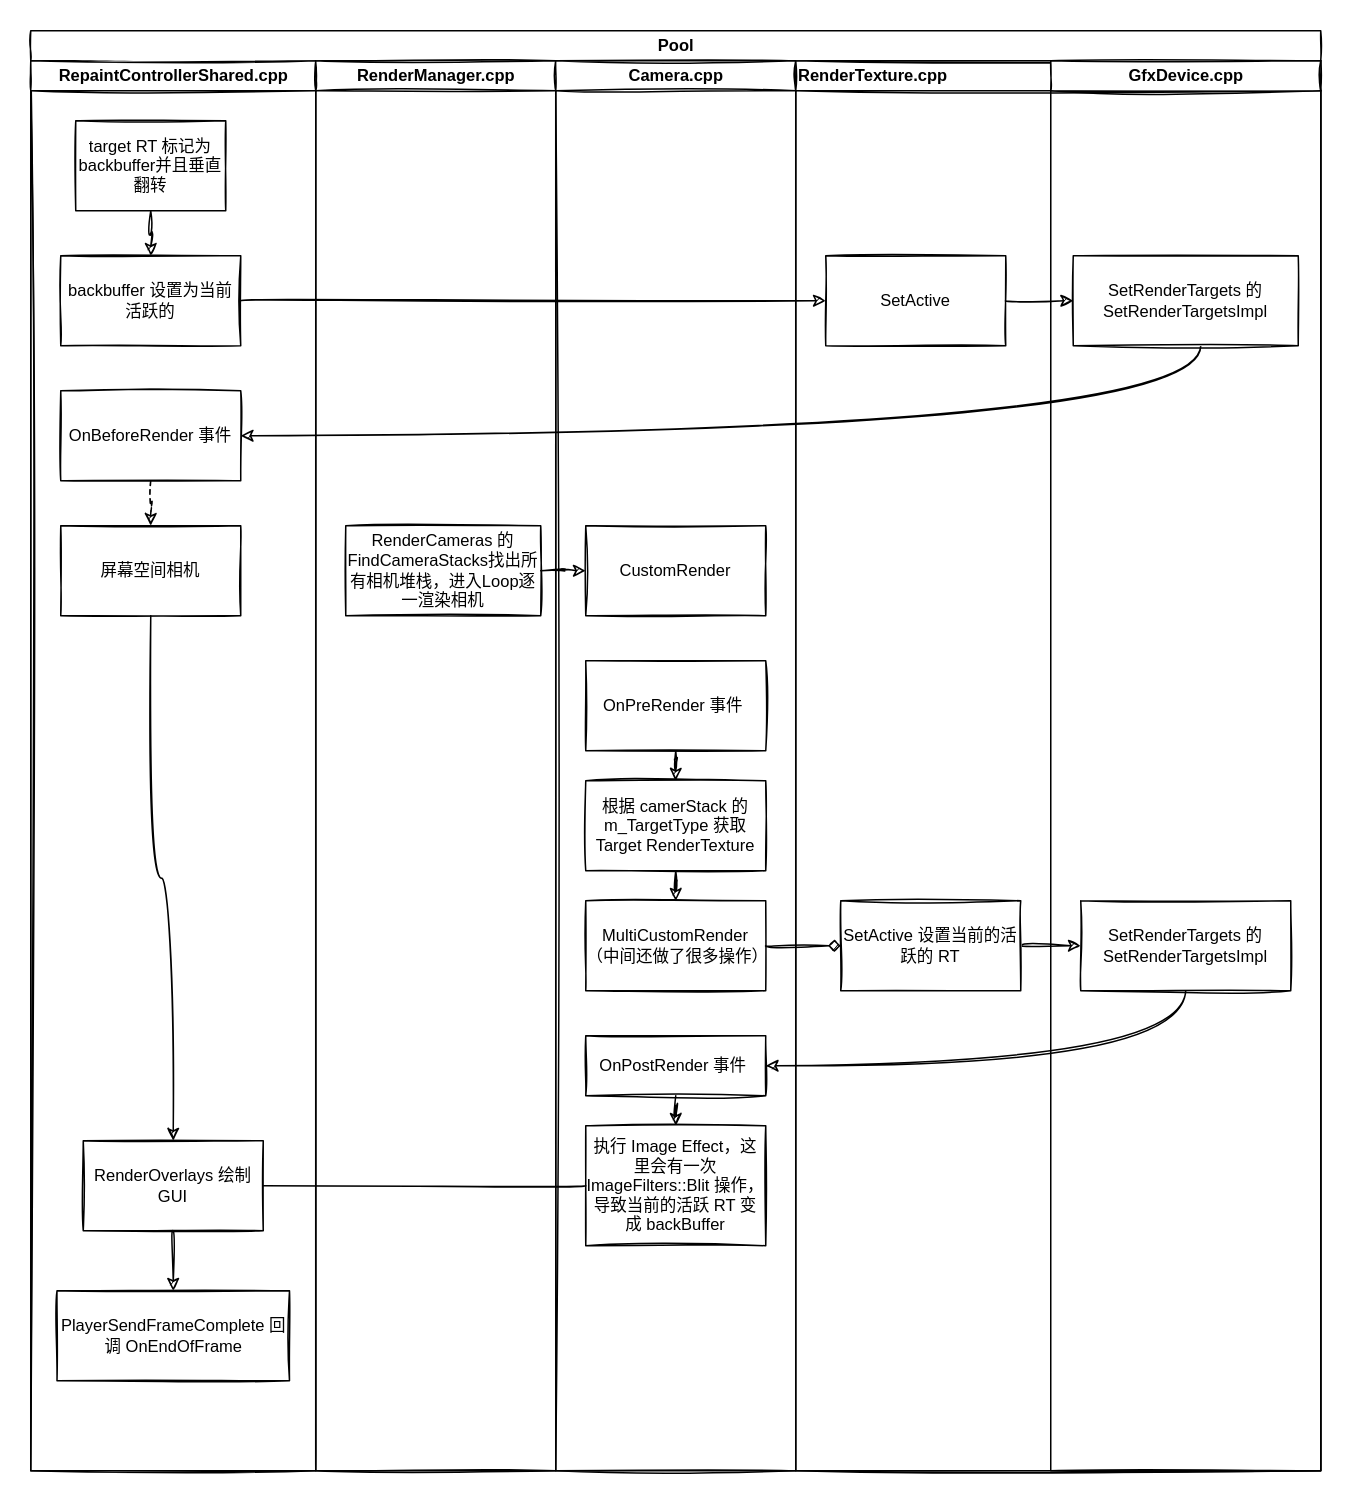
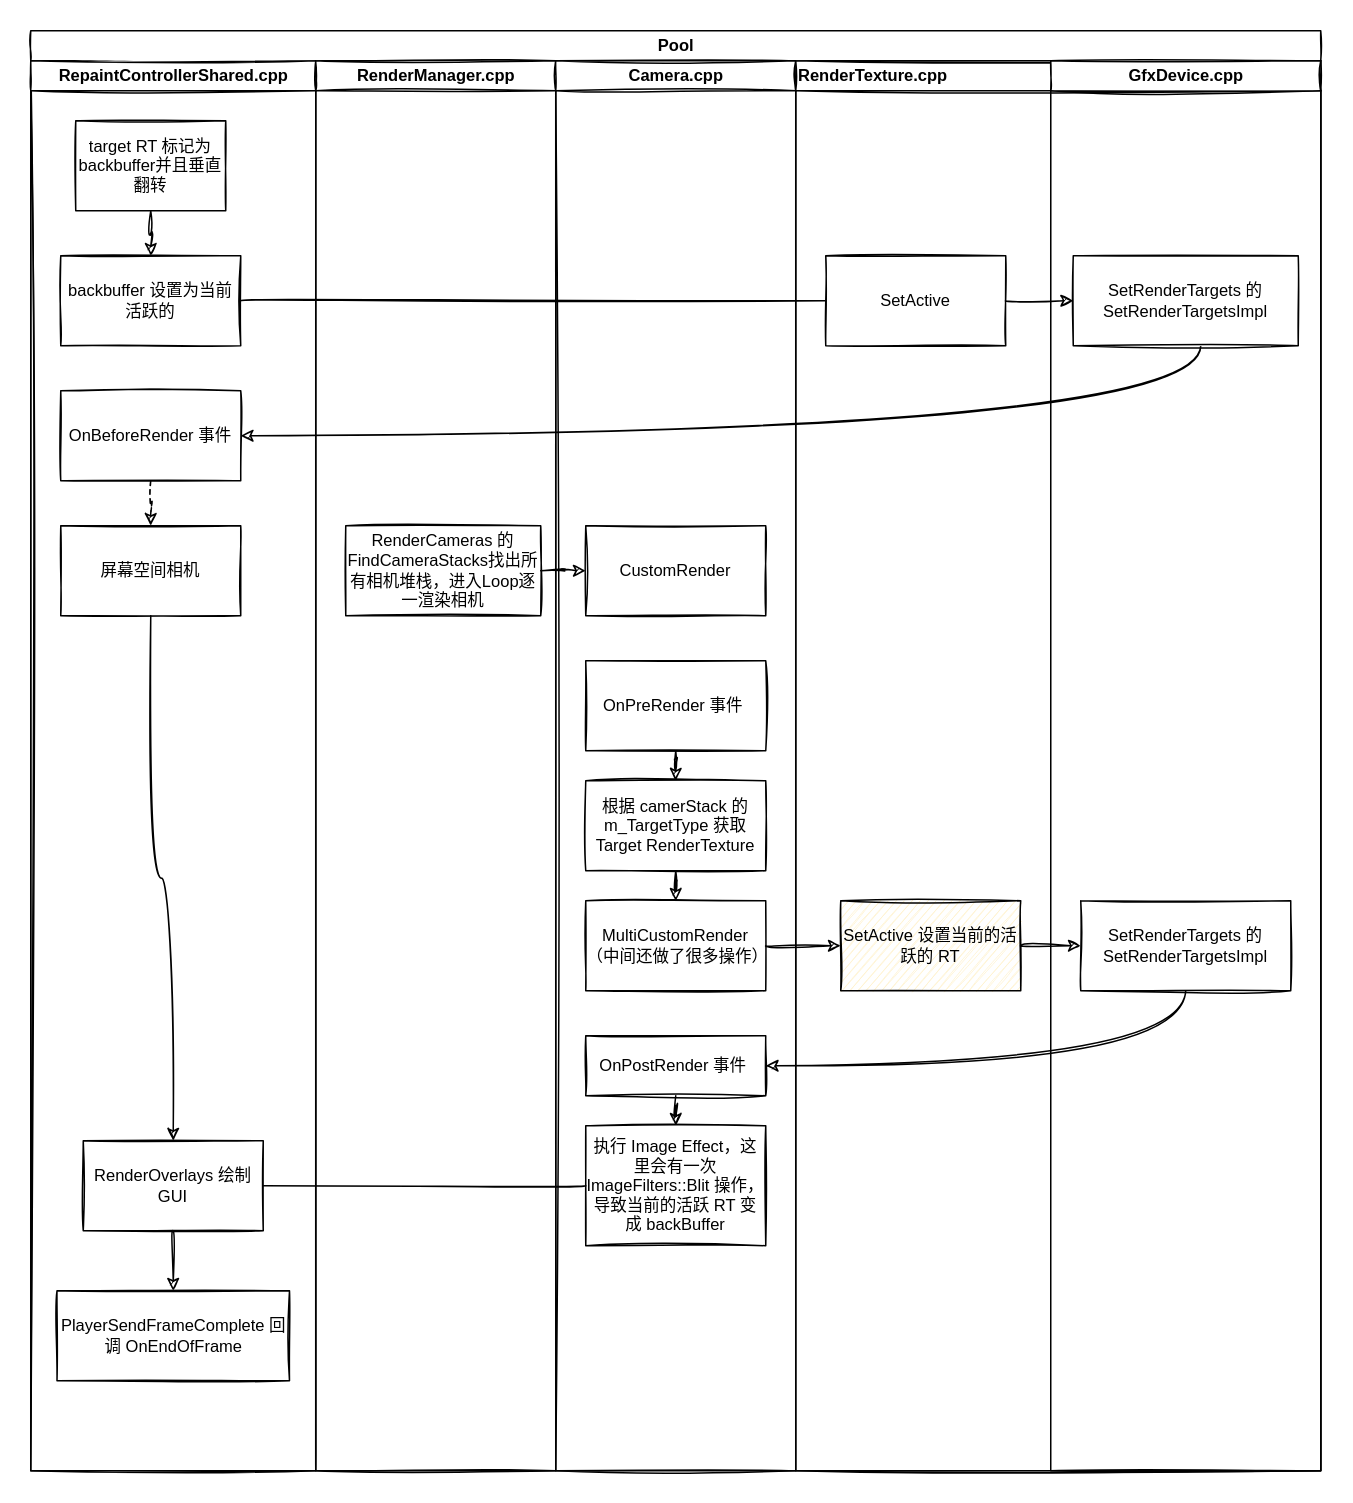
edge "backbuffer 设置为当前活跃的" -> "SetActive": arrowhead classic -> none
edge "MultiCustomRender（中间还做了很多操作）" -> "SetActive 设置当前的活跃的 RT": arrowhead diamond -> classic
node "SetActive 设置当前的活跃的 RT": fillcolor #ffffff -> #fff2cc
